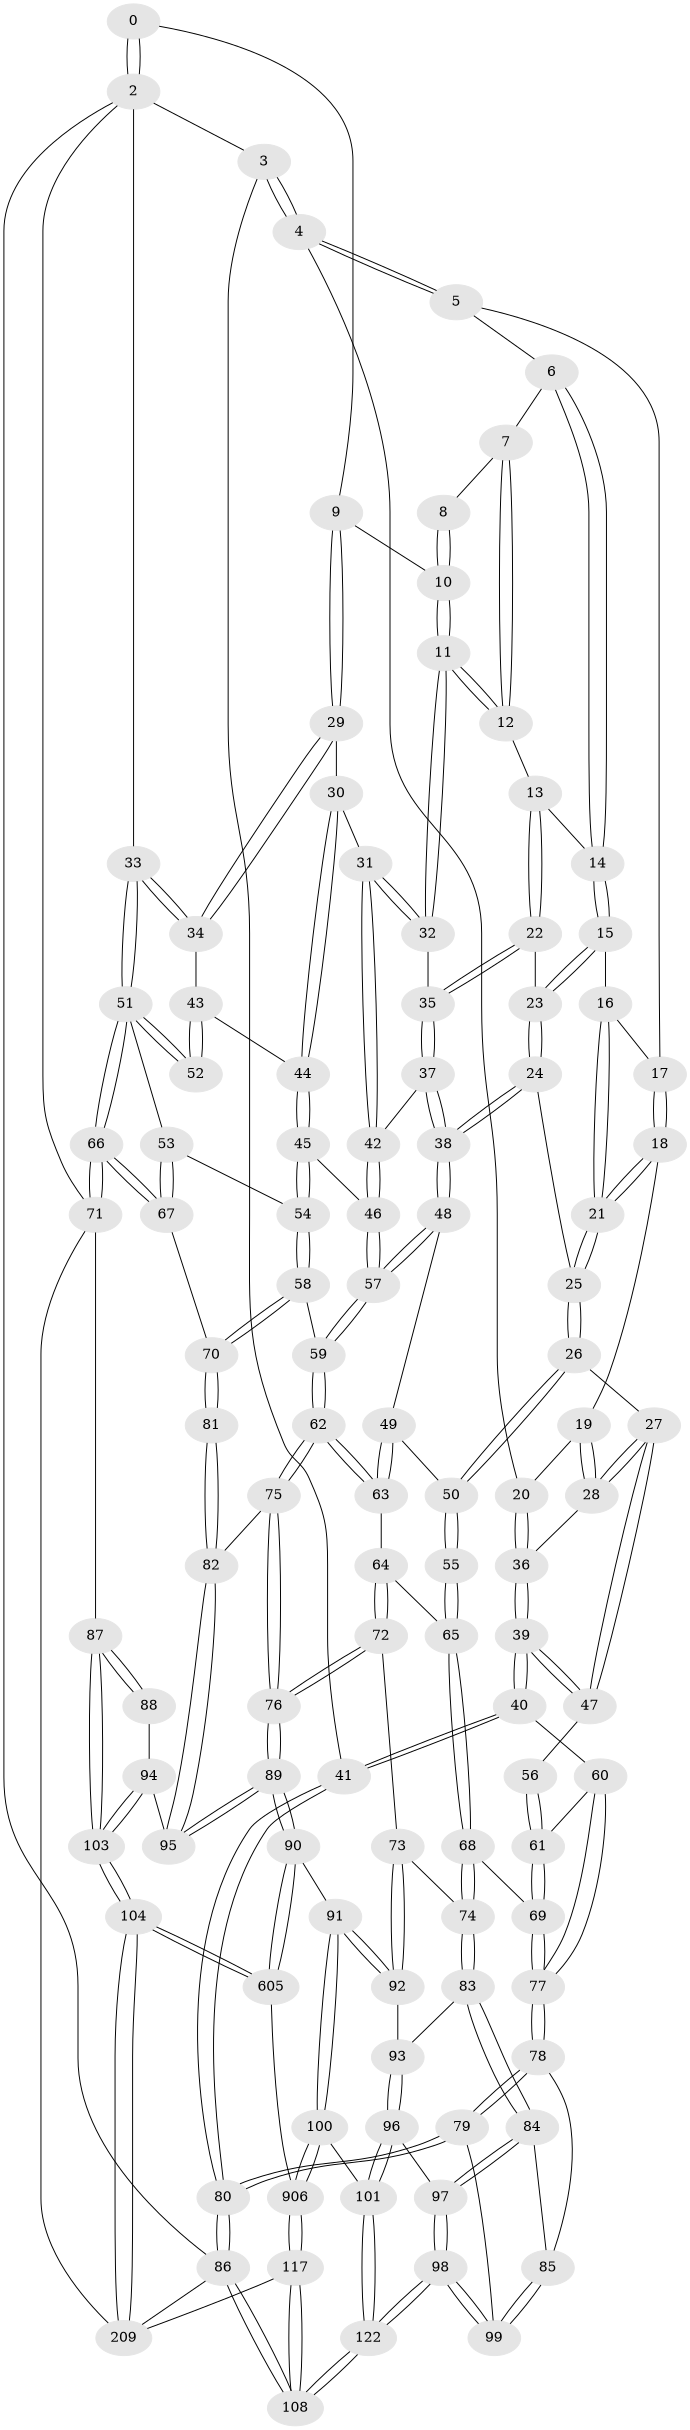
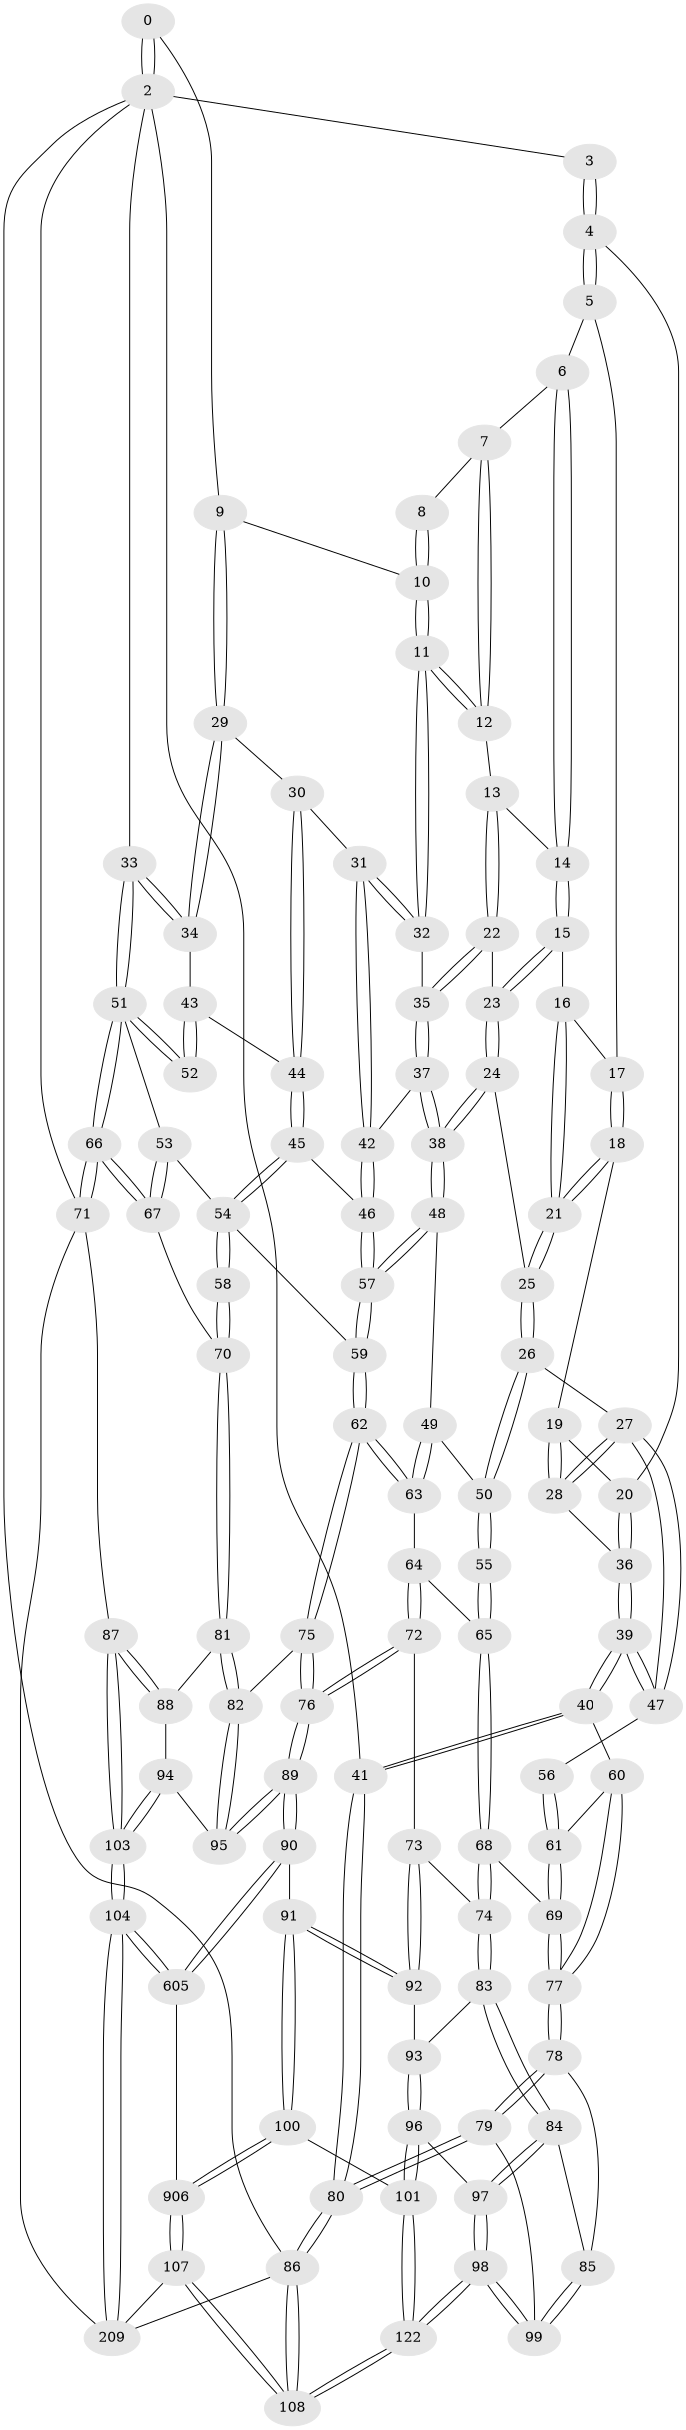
edge "3" -- "41": now "2" -- "41"
edge "58" -- "59": now "54" -- "59"
edge "81" -- "88": added
node "117": label "117" -> "107"
